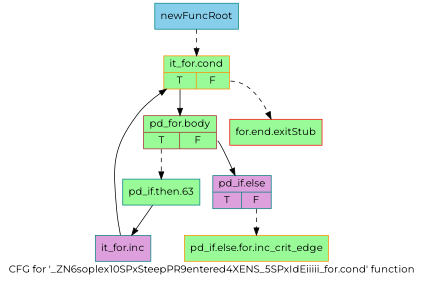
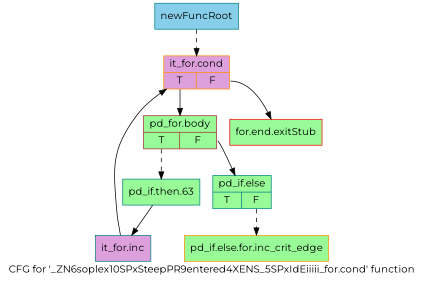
node "it_for.cond": fillcolor palegreen -> plum
edge "it_for.cond" -> "for.end.exitStub": style dashed -> solid
node "pd_if.else": fillcolor plum -> palegreen
